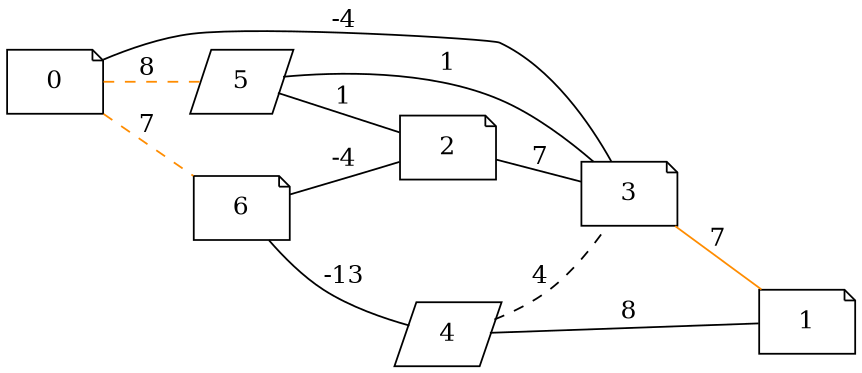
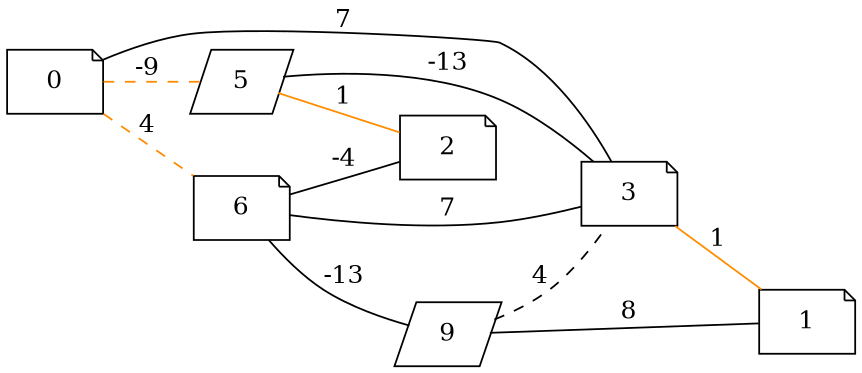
edge "0" -- "3": label "-4" -> "7"
edge "5" -- "3": label "1" -> "-13"
edge "0" -- "5": label "8" -> "-9"
edge "5" -- "2": color black -> darkorange
edge "0" -- "6": label "7" -> "4"
edge "2" -- "3": now "6" -- "3"
edge "3" -- "1": label "7" -> "1"
node "4": label "4" -> "9"
